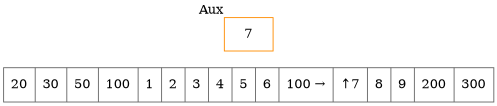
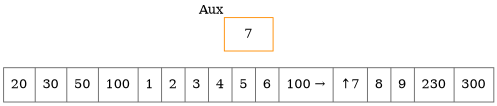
node "20": text "200" -> "230"
